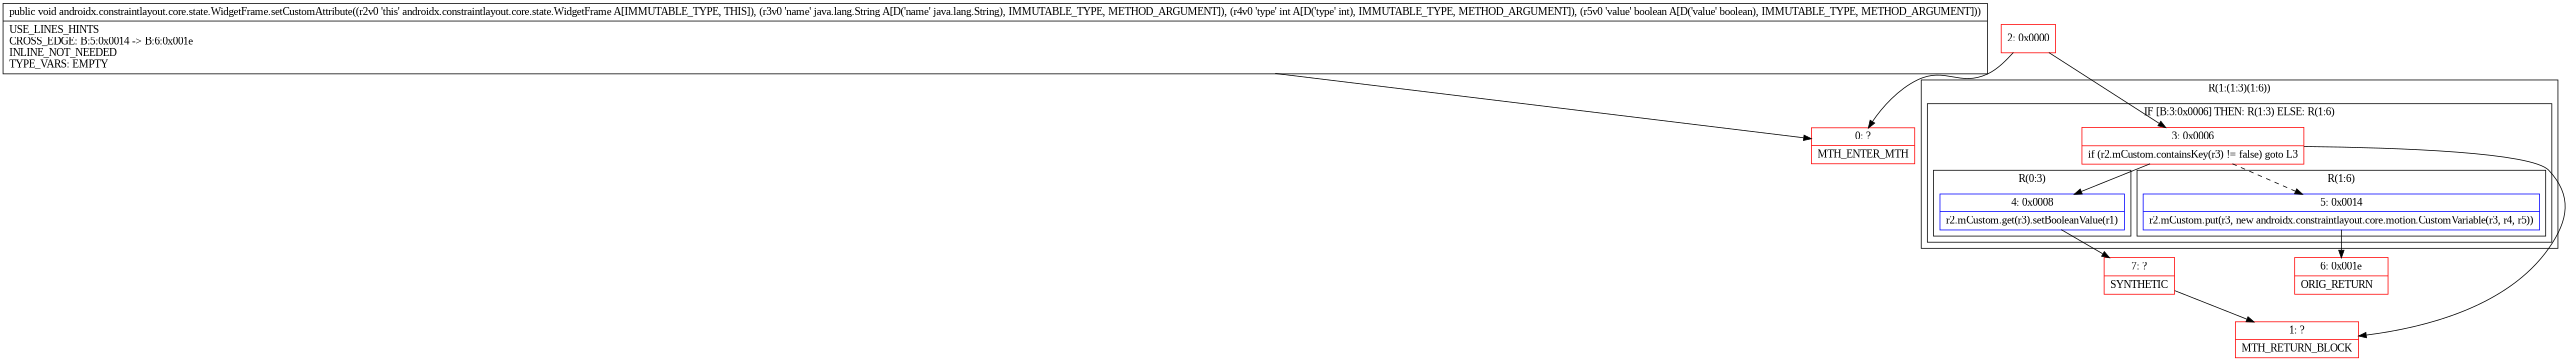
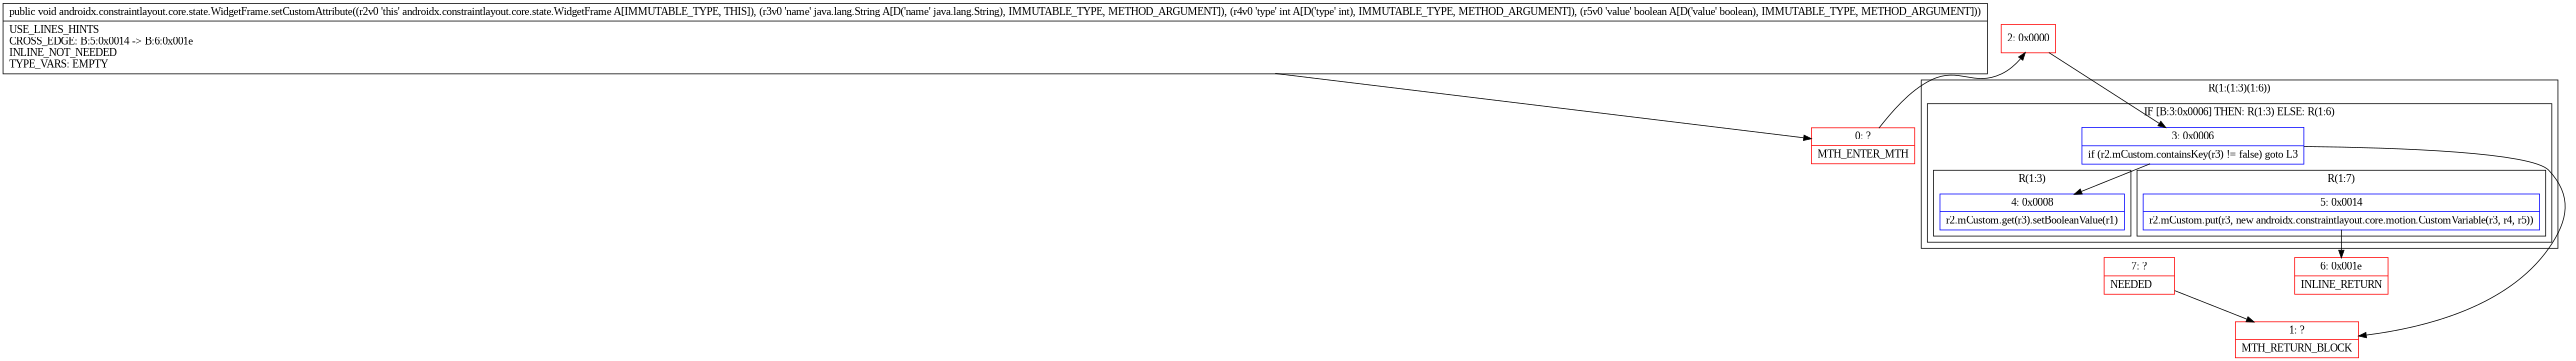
edge "2: 0x0000" -> "0: ?": reversed
node "3: 0x0006": color red -> blue
edge "3: 0x0006" -> "5: 0x0014": removed
cluster "R(0:3)": label "R(0:3)" -> "R(1:3)"
cluster "R(1:6)": label "R(1:6)" -> "R(1:7)"
edge "4: 0x0008" -> "7: ?": removed
node "7: ?": text "SYNTHETIC" -> "NEEDED"
node "6: 0x001e": text "ORIG_RETURN" -> "INLINE_RETURN"
